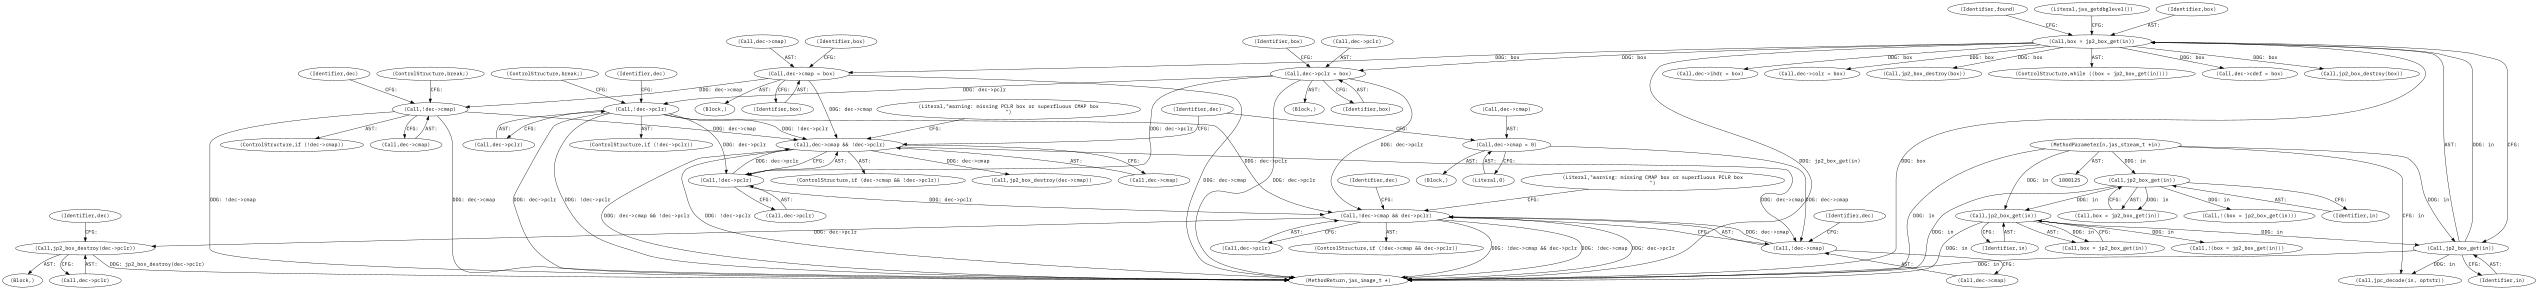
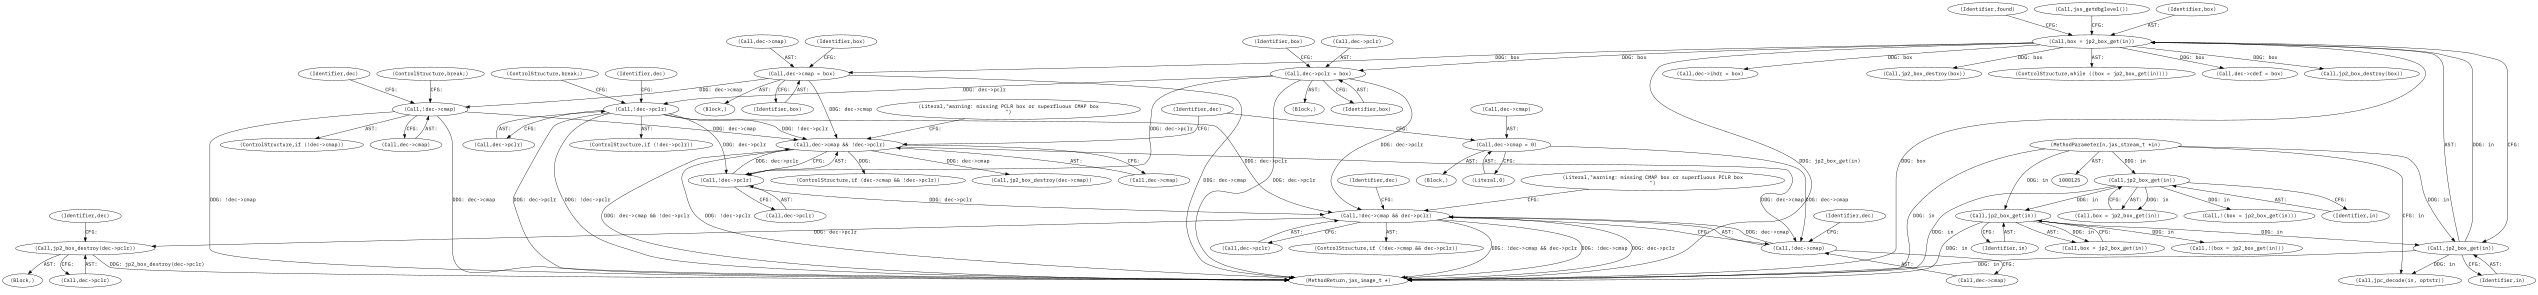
node "(Literal,jas_getdbglevel())": label "(Literal,jas_getdbglevel())" -> "(Call,jas_getdbglevel())"
node "(Call,dec->colr = box)": removed
edge "(Call,dec->cmap && !dec->pclr)" -> "(ControlStructure,if (dec->cmap && !dec->pclr))": label "AST: " -> "DDG: "
